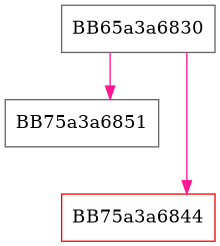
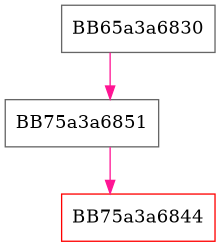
edge "BB65a3a6830" -> "BB75a3a6844": now "BB75a3a6851" -> "BB75a3a6844"
